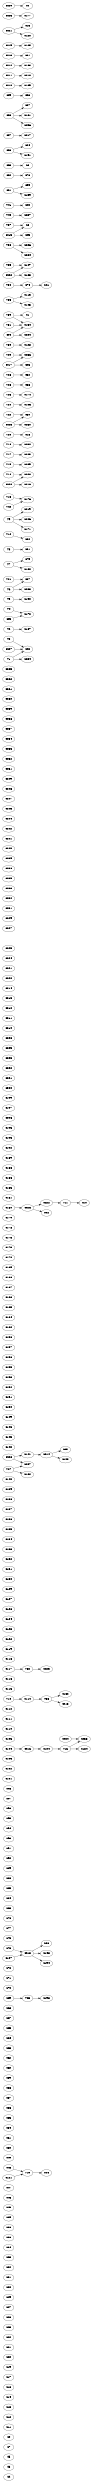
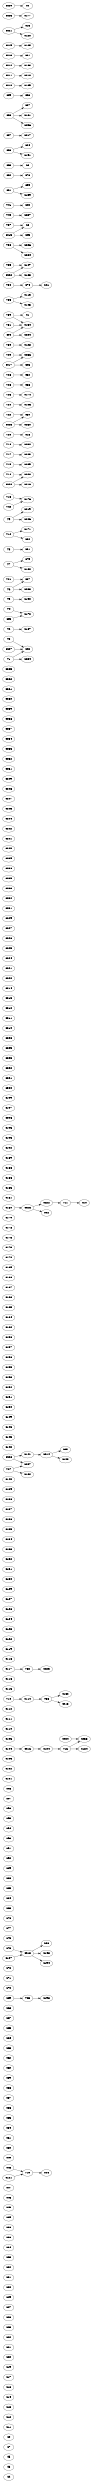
edge "v9" -> "c171": now "v12" -> "c171"
node "c226": added
